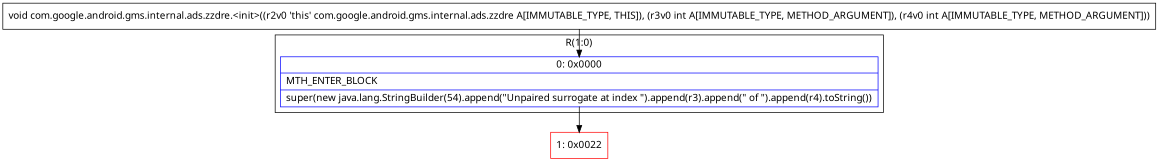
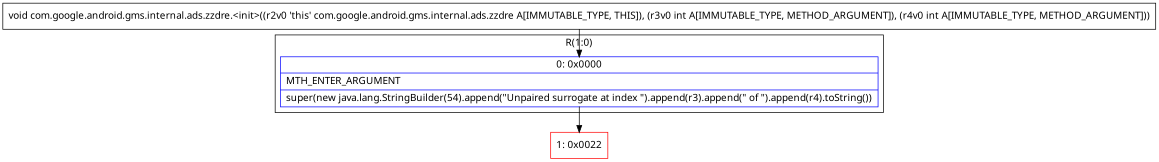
node "0: 0x0000": text "MTH_ENTER_BLOCK" -> "MTH_ENTER_ARGUMENT"
